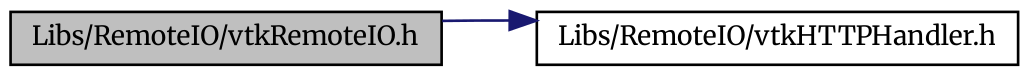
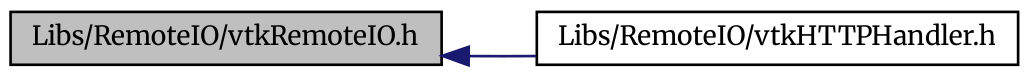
edge "Libs/RemoteIO/vtkRemoteIO.h" -> "Libs/RemoteIO/vtkHTTPHandler.h": reversed
